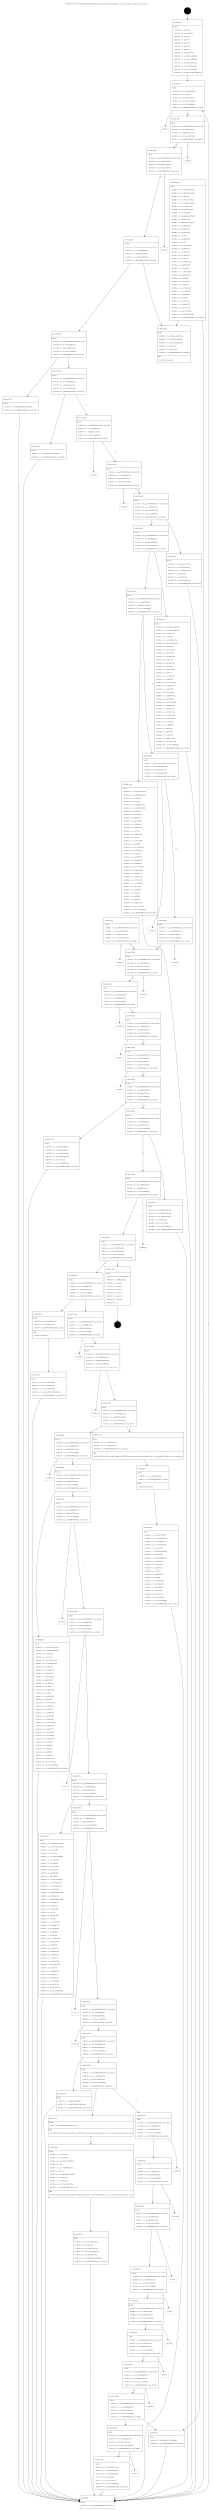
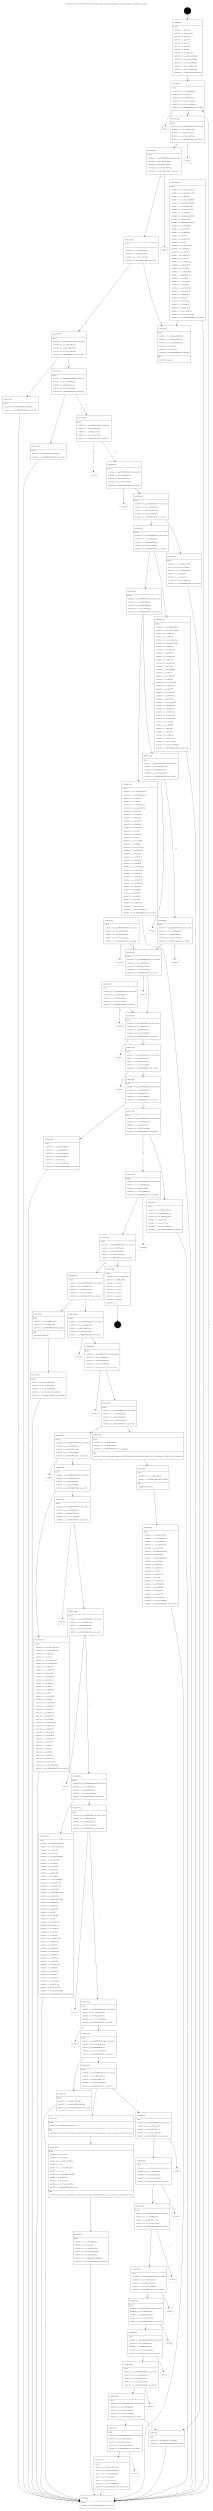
edge "0x401418 [28]" -> "0x401434 [28]": now "0x401418 [28]" -> "0x401450 [28]"
